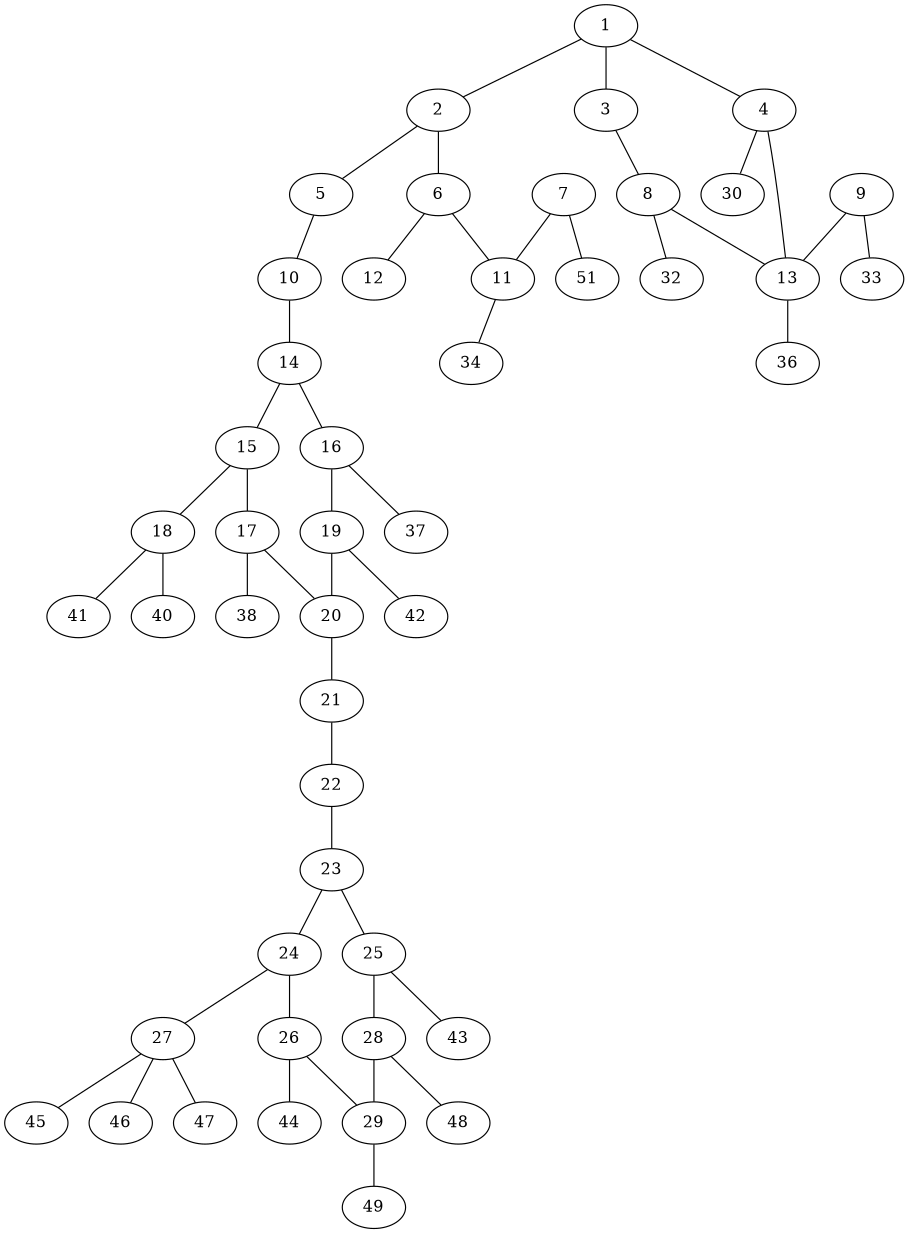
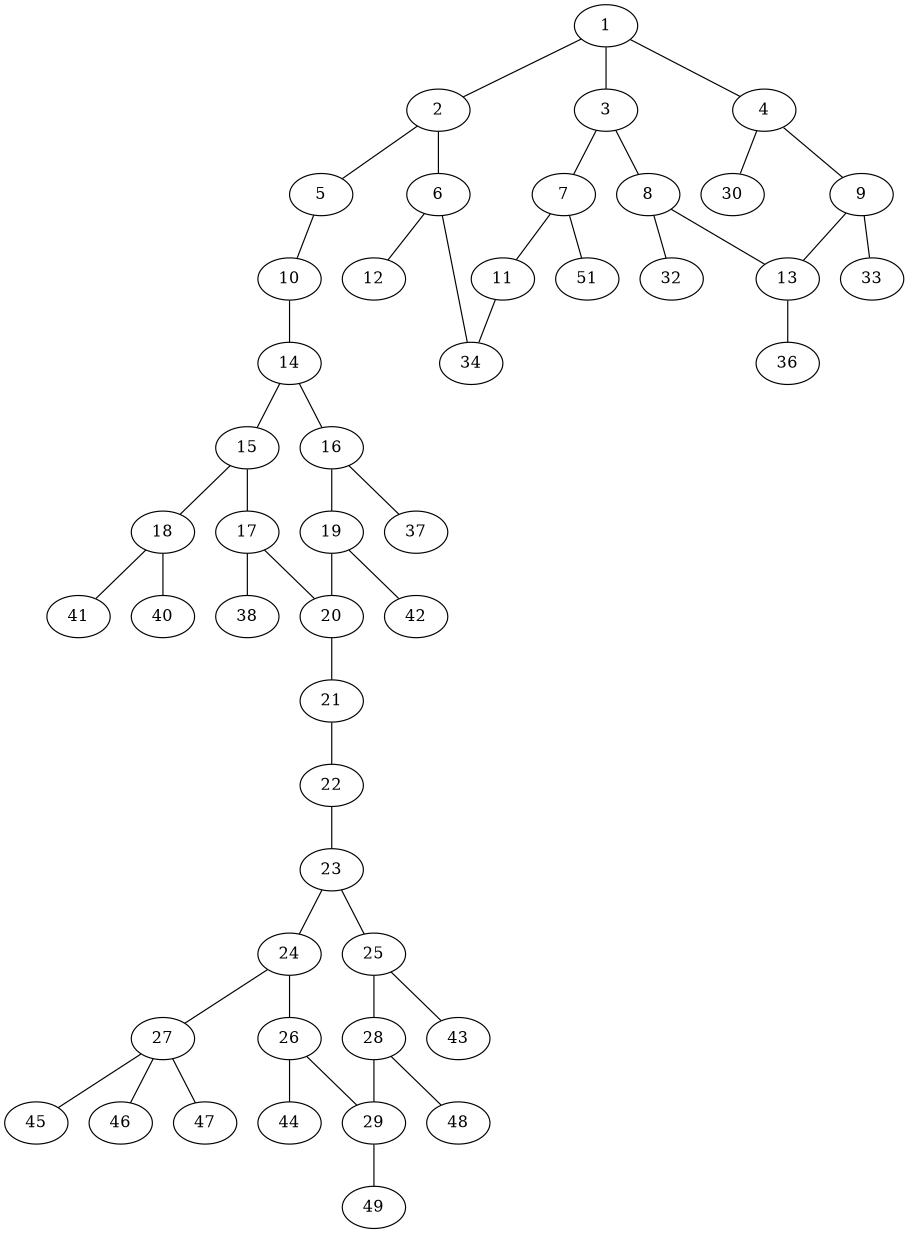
edge "3" -- "7": added
edge "4" -- "13": now "4" -- "9"
edge "6" -- "11": now "6" -- "34"
